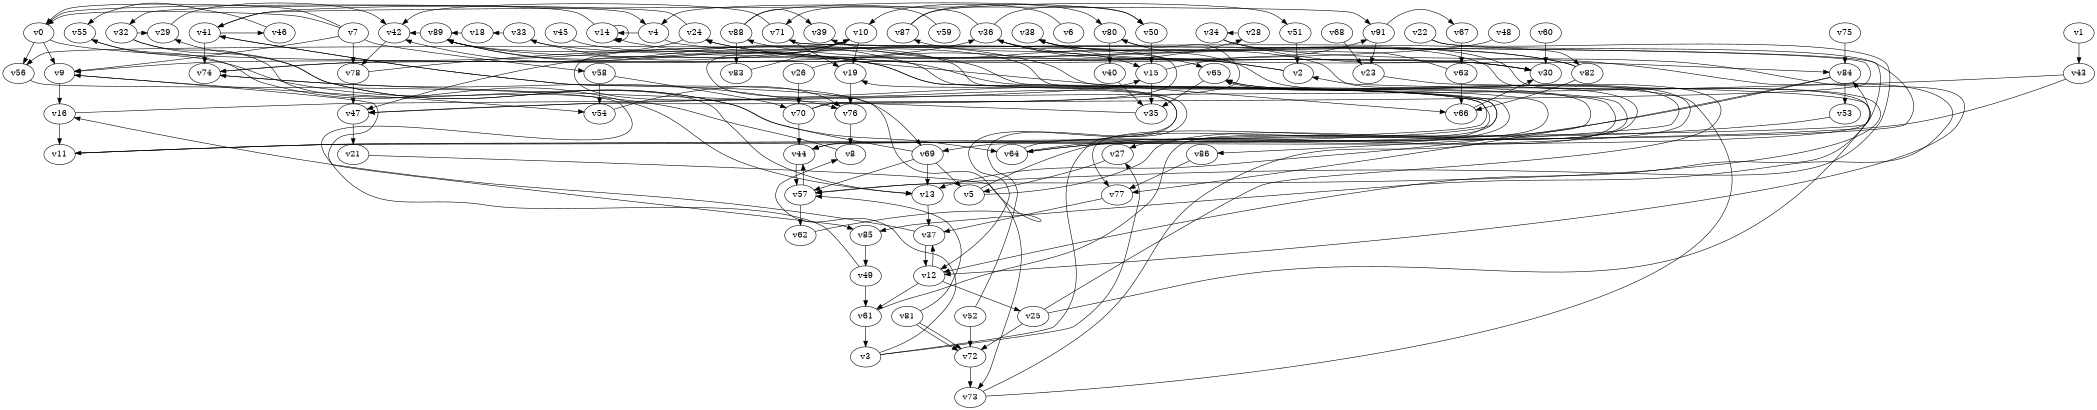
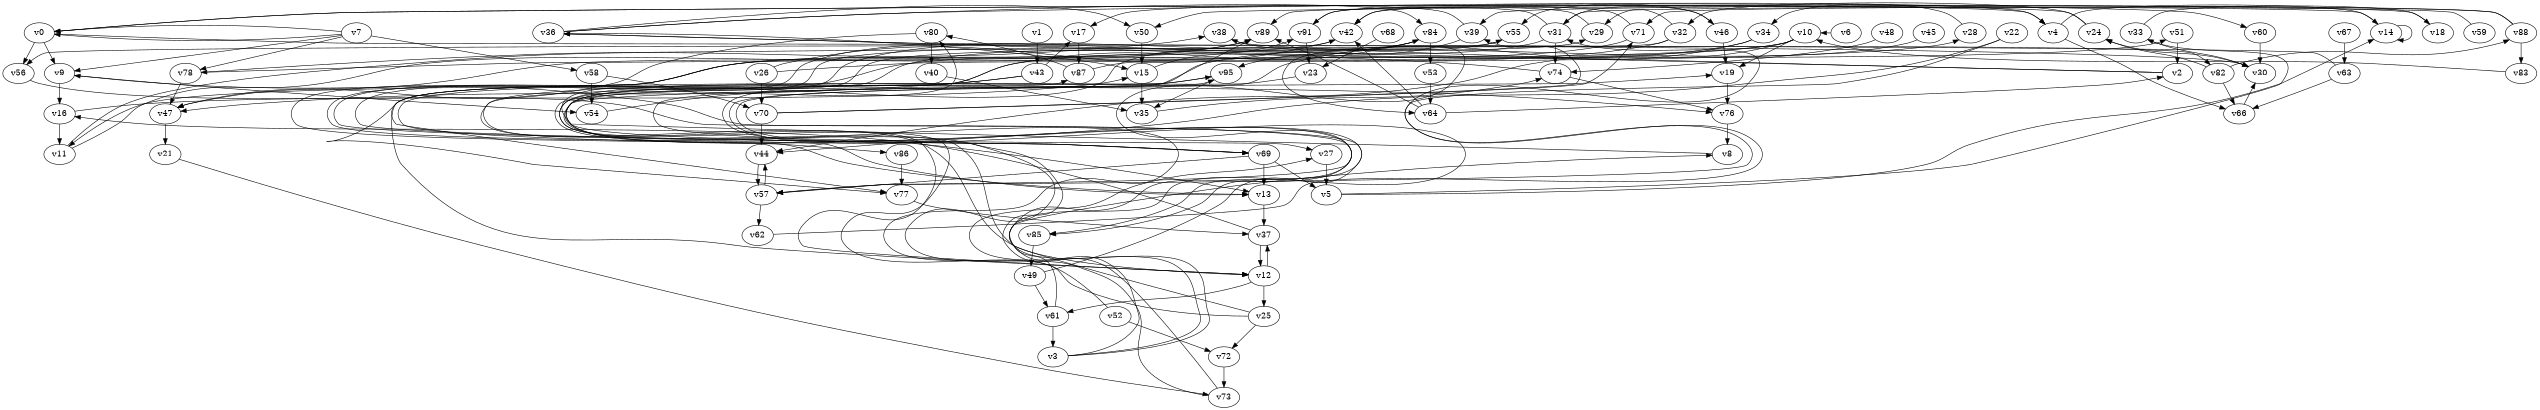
edge "v91" -> "v67": now "v91" -> "v60"
node "v41": label "v41" -> "v31"
edge "v89" -> "v42": now "v26" -> "v42"
node "v17": added
node "v75": removed
edge "v71" -> "v19": now "v46" -> "v19"
edge "v24" -> "v9": now "v24" -> "v0"
node "v65": label "v65" -> "v95"
node "v81": removed
